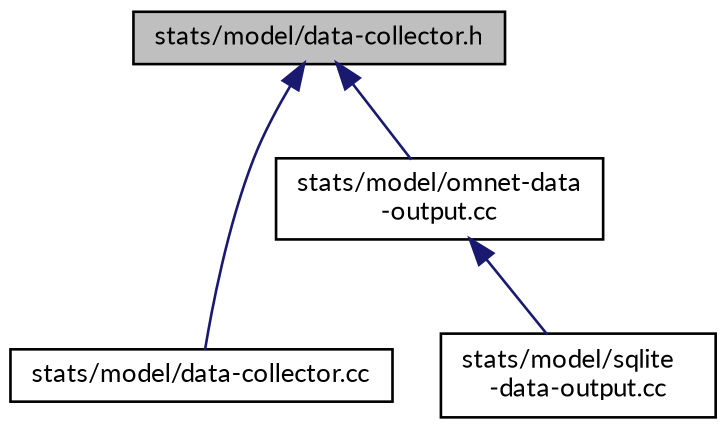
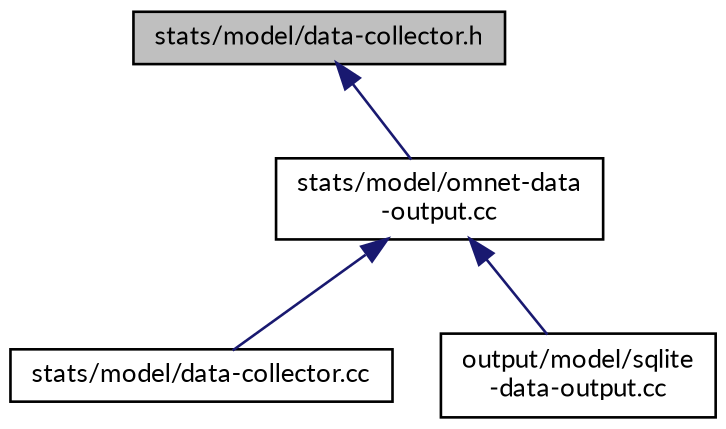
edge "stats/model/data-collector.cc" -> "stats/model/data-collector.h": now "stats/model/data-collector.cc" -> "stats/model/omnet-data -output.cc"
node "stats/model/sqlite -data-output.cc": label "stats/model/sqlite -data-output.cc" -> "output/model/sqlite -data-output.cc"
